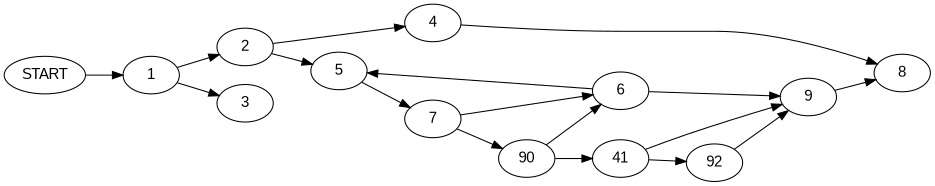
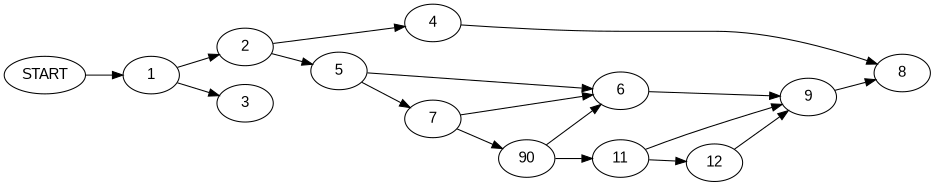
edge "6" -> "5": reversed
node "41": label "41" -> "11"
node "92": label "92" -> "12"
